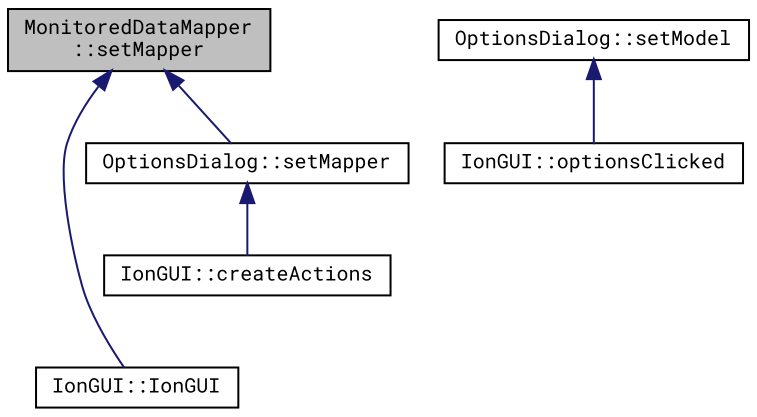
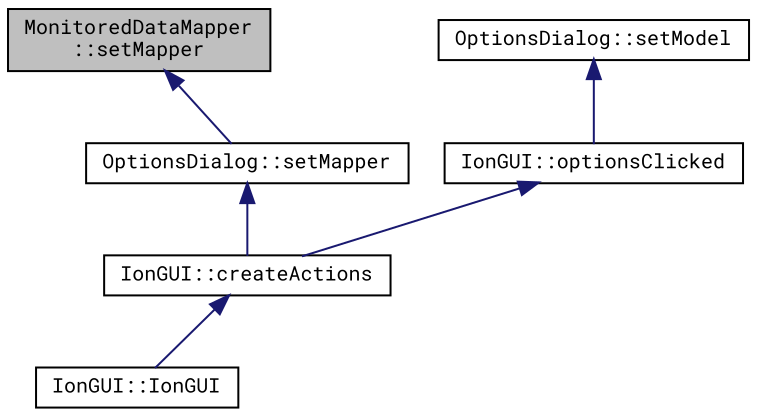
edge "IonGUI::createActions" -> "IonGUI::optionsClicked": added
edge "IonGUI::IonGUI" -> "MonitoredDataMapper ::setMapper": now "IonGUI::IonGUI" -> "IonGUI::createActions"
